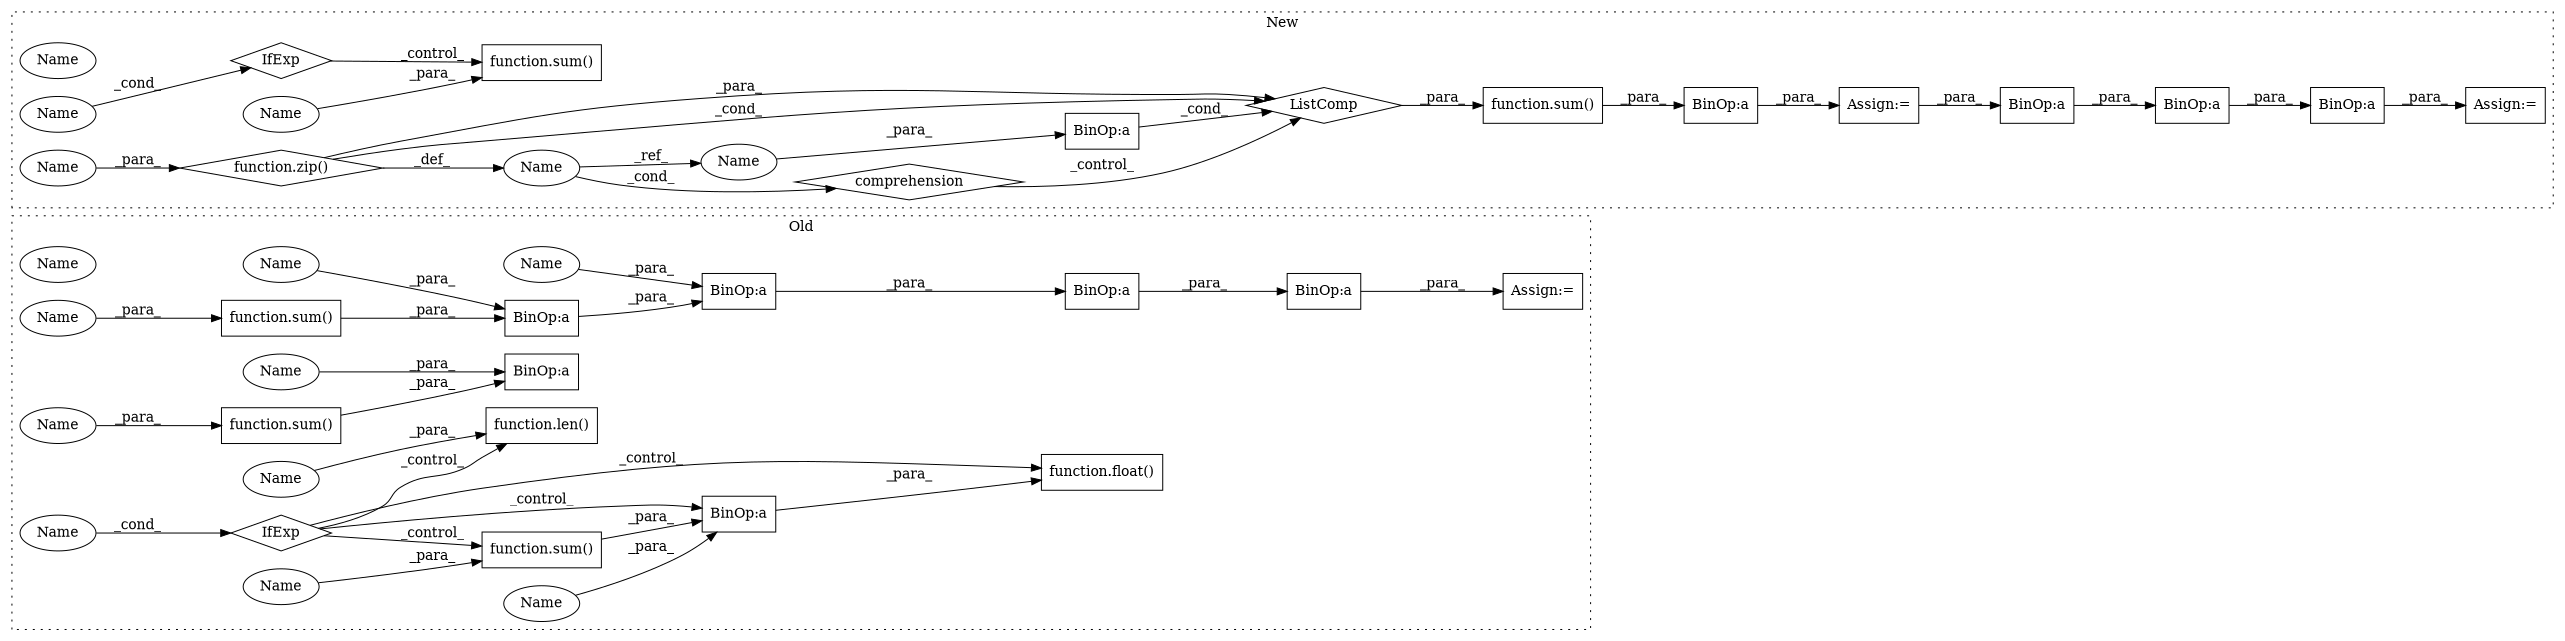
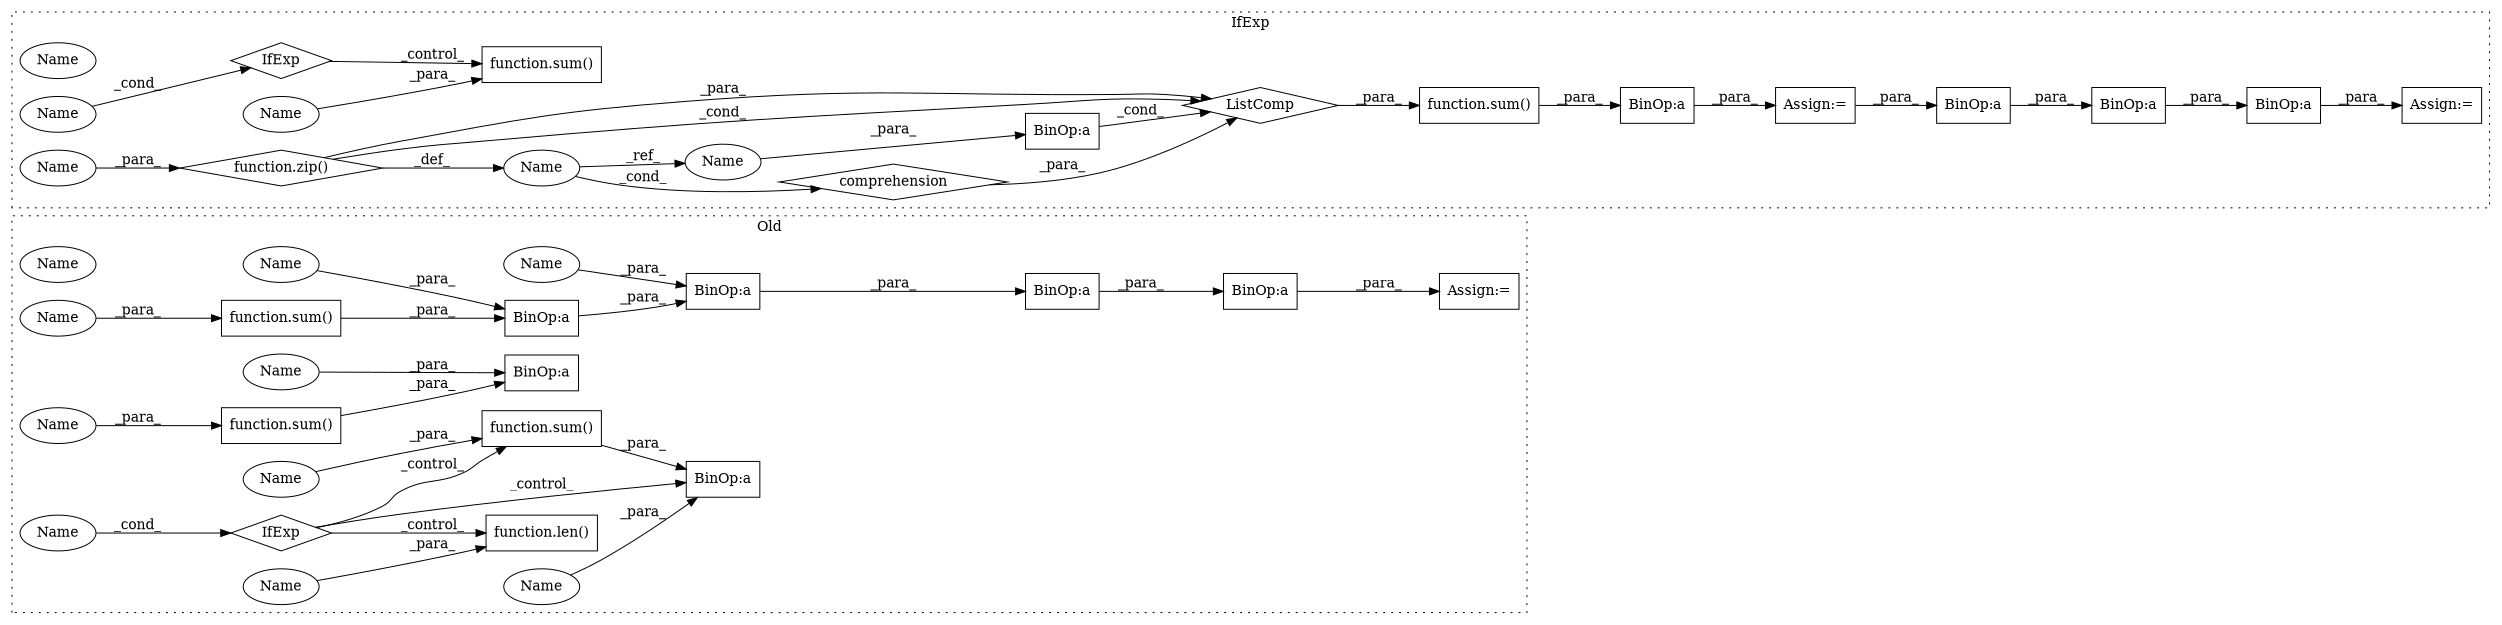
cluster "New": label "New" -> "IfExp"
edge "comprehension" -> "ListComp": label "_control_" -> "_para_"
node "function.float()": removed
